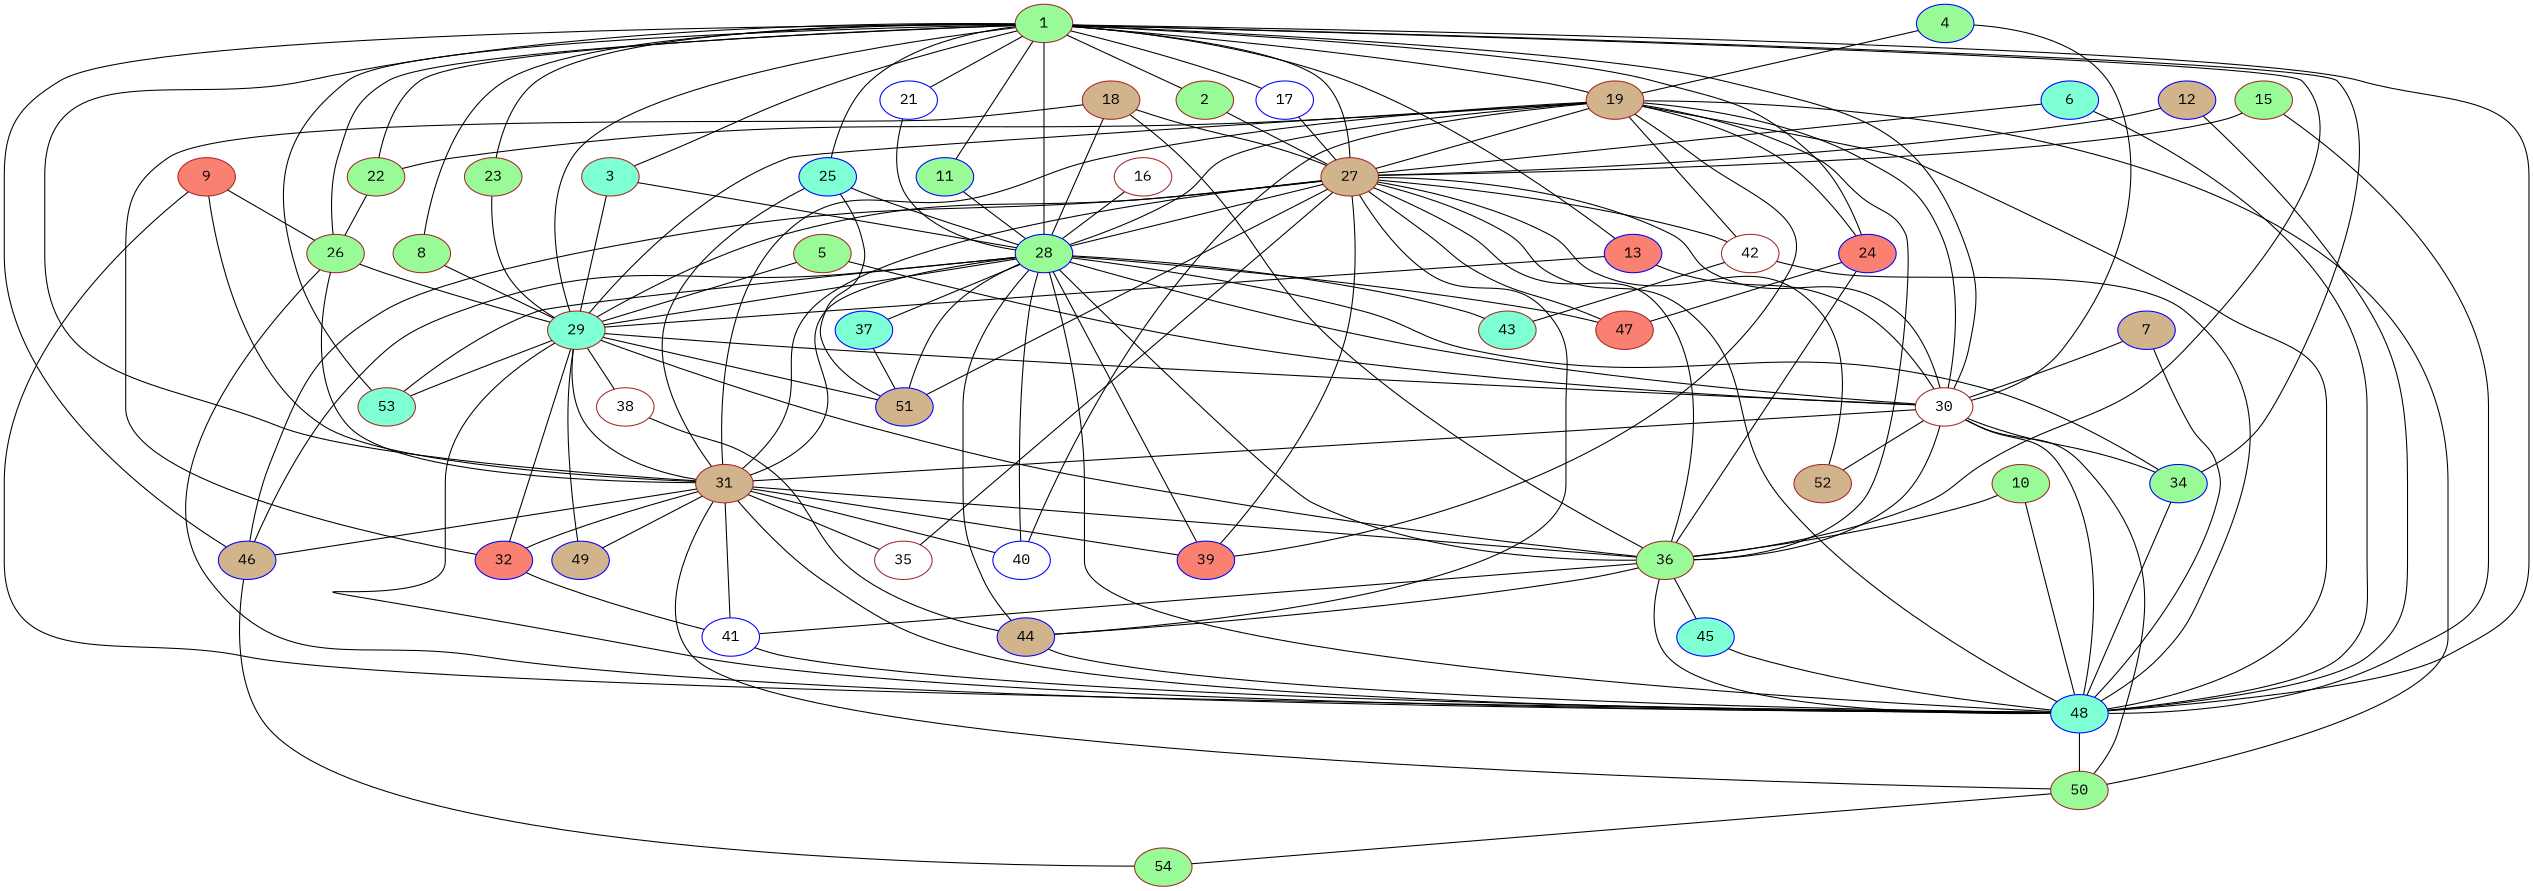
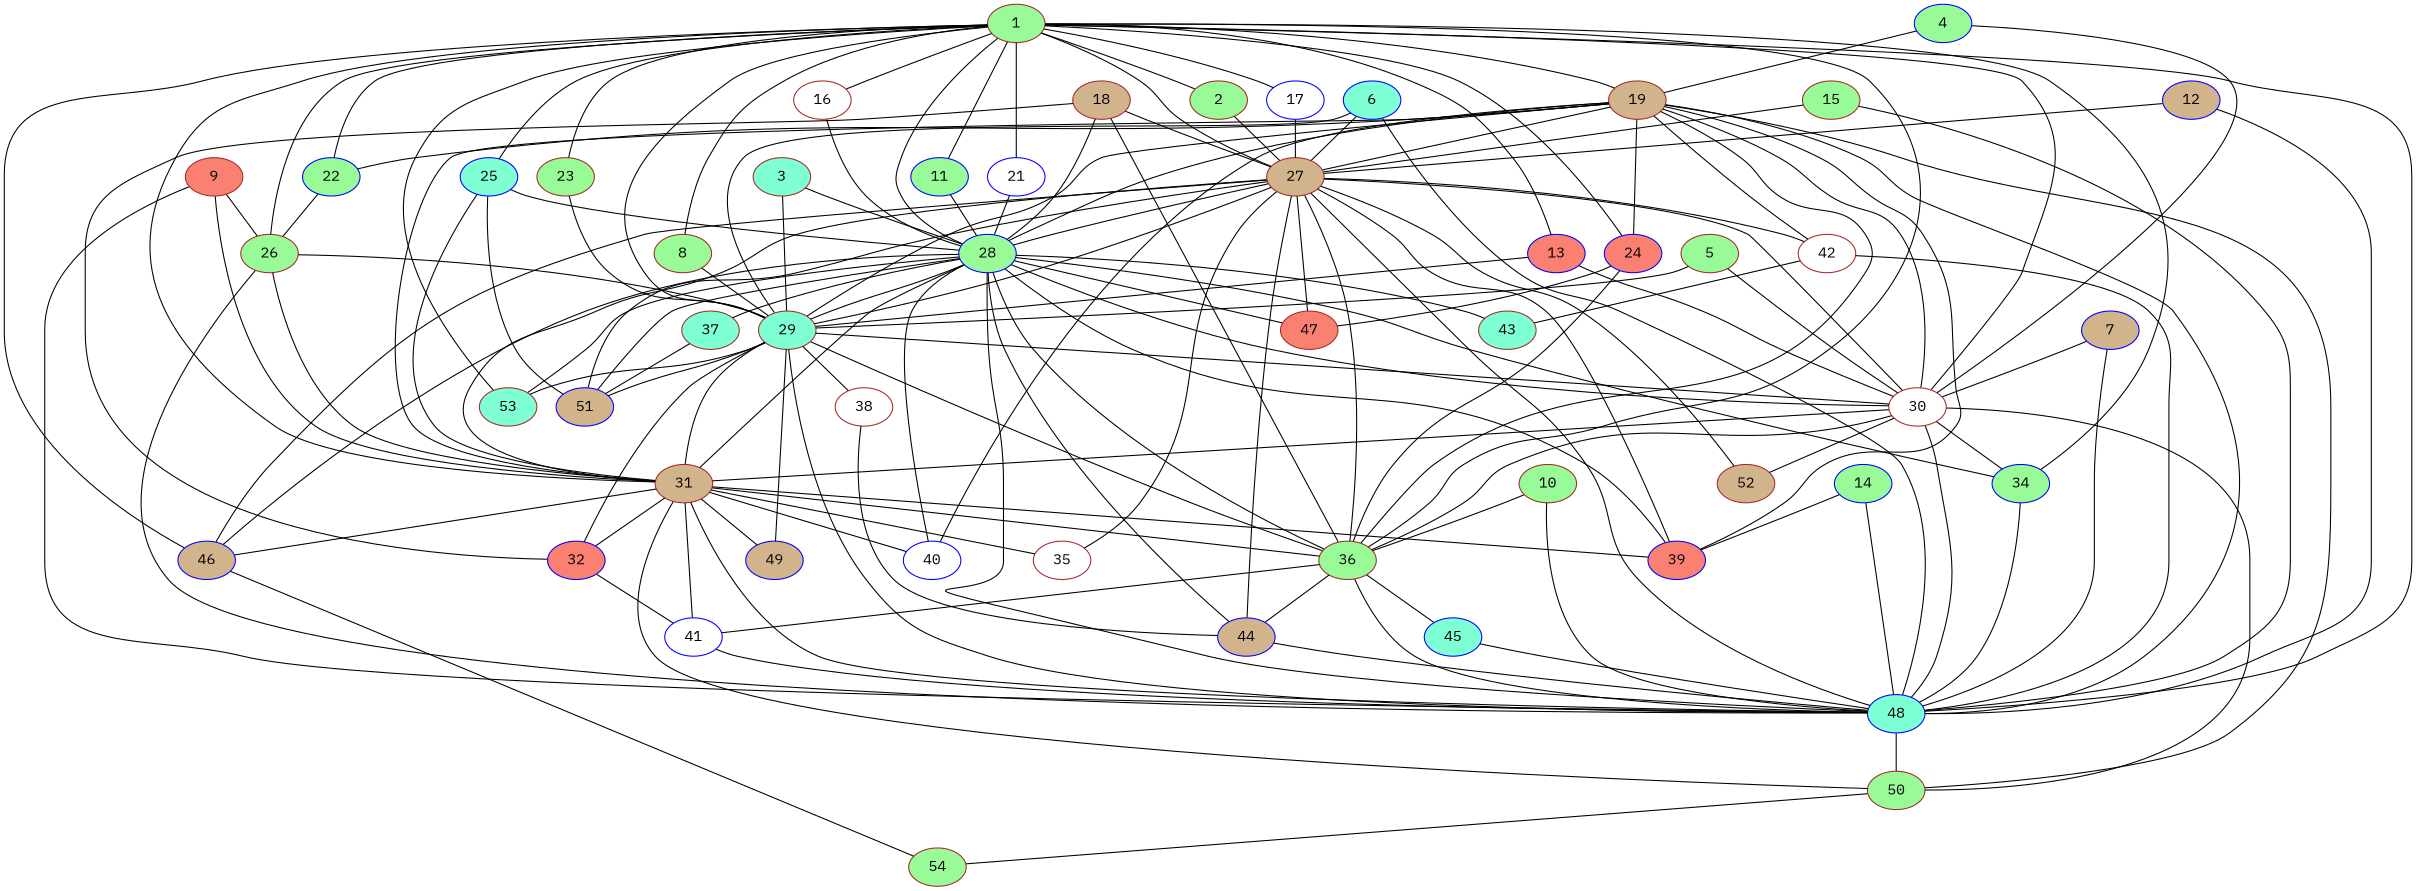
edge "1" -- "3": now "1" -- "16"
edge "6" -- "29": added
node "22": color brown -> blue
node "37": color blue -> brown
node "14": added
